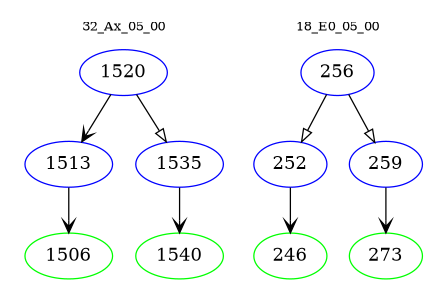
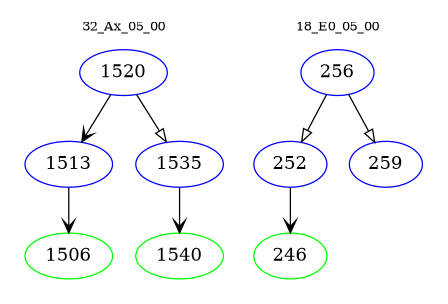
node "273": removed
